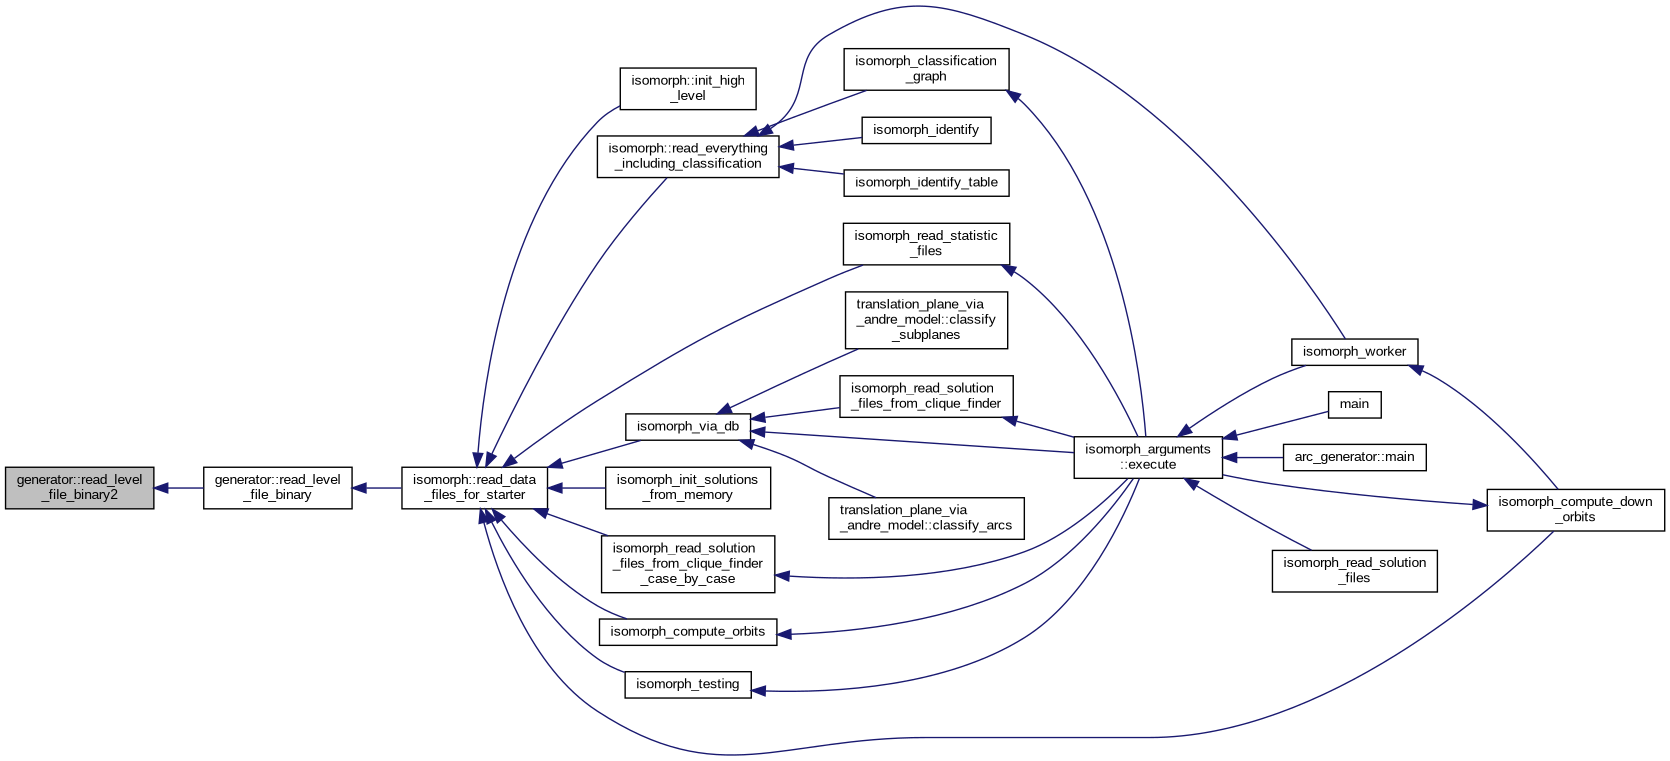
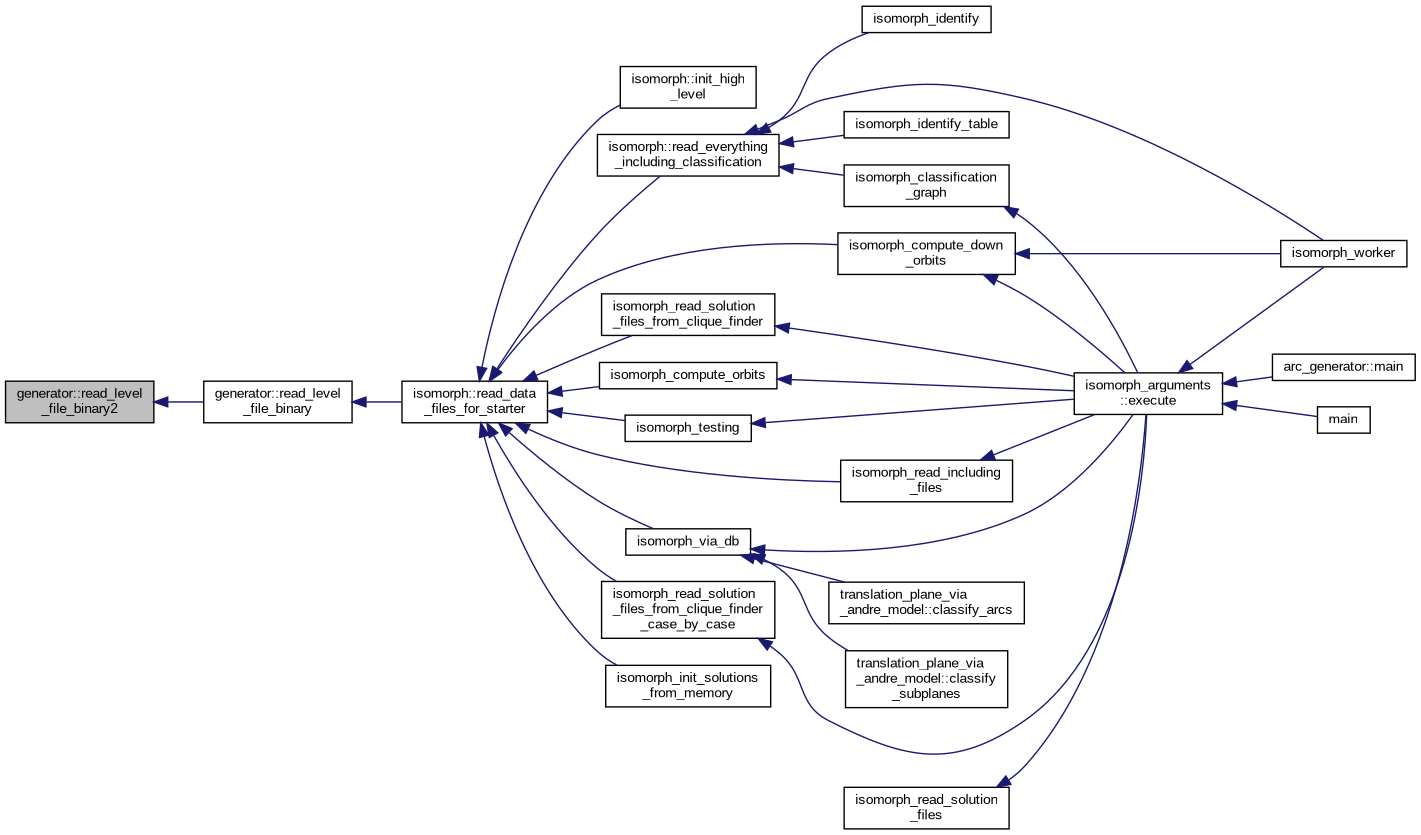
node "isomorph_read_statistic _files": label "isomorph_read_statistic _files" -> "isomorph_read_including _files"
edge "isomorph_read_solution _files_from_clique_finder" -> "isomorph_via_db": now "isomorph_read_solution _files_from_clique_finder" -> "isomorph::read_data _files_for_starter"
edge "isomorph_compute_down _orbits" -> "isomorph_worker": reversed
edge "isomorph_read_solution _files" -> "isomorph_arguments ::execute": reversed
